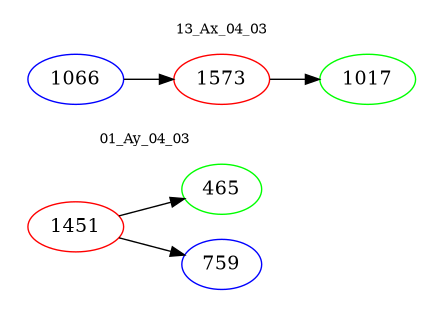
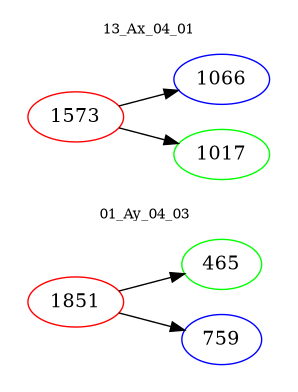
cluster "13_Ax_04_03": label "13_Ax_04_03" -> "13_Ax_04_01"
edge "1066" -> "1573": reversed
node "1451": label "1451" -> "1851"
